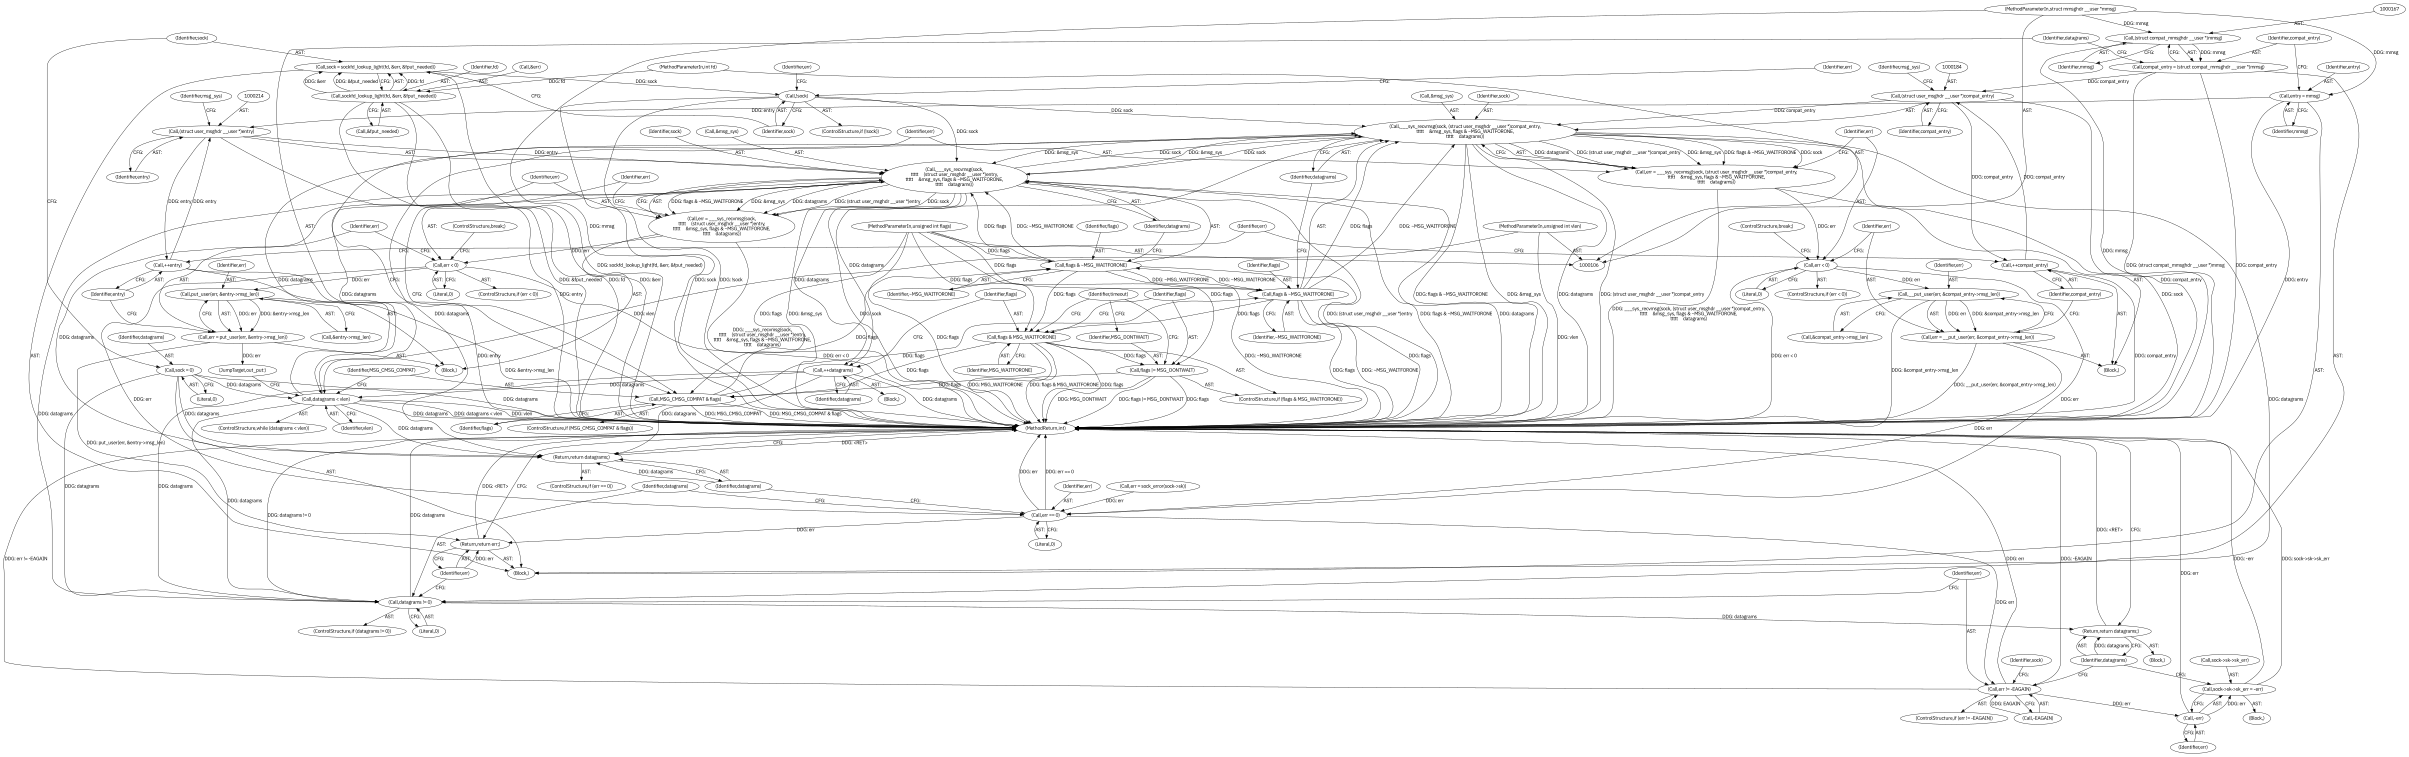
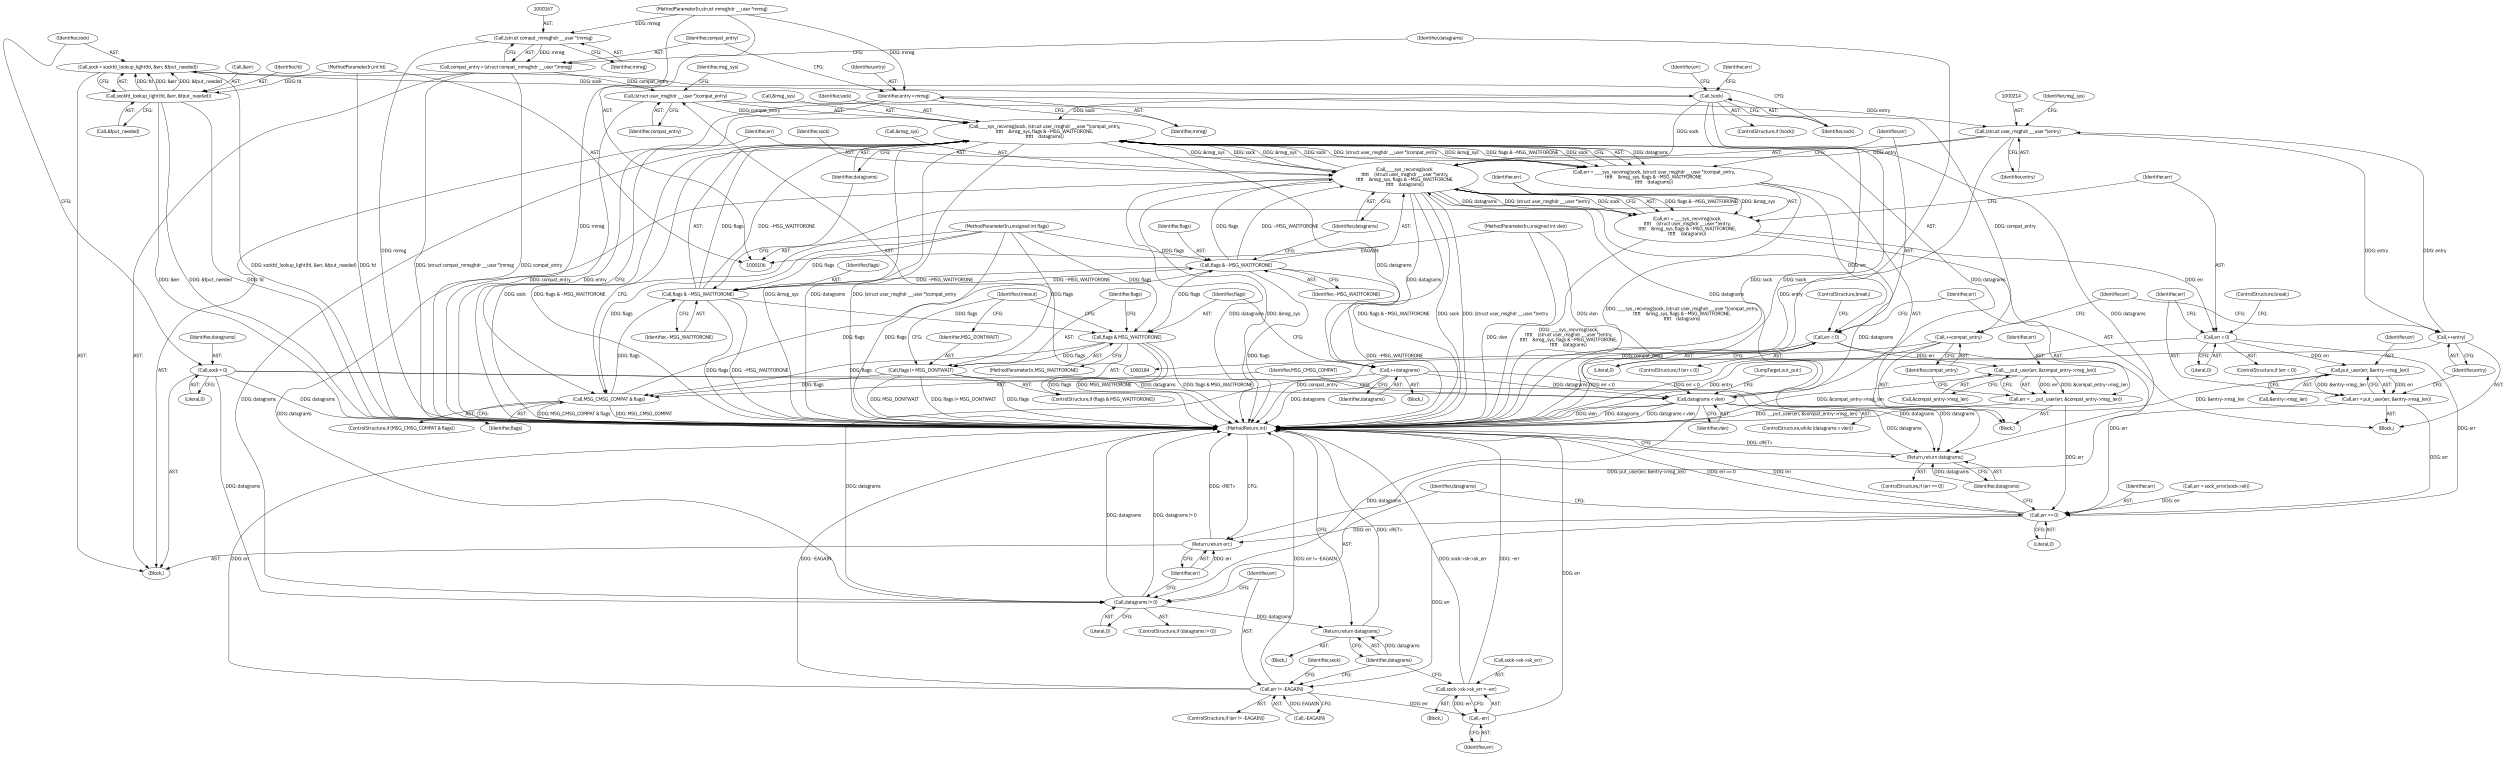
node "(Call,entry = mmsg)": label "(Call,entry = mmsg)" -> "(Identifier,entry = mmsg)"
edge "(Call,++compat_entry)" -> "(Call,(struct user_msghdr __user *)compat_entry)": now "(Call,++compat_entry)" -> "1000184"
edge "(MethodParameterIn,unsigned int vlen)" -> "1000106": label "AST: " -> "EAGAIN: "
edge "(Call,err = put_user(err, &entry->msg_len))" -> "(JumpTarget,out_put:)": now "(Call,err = put_user(err, &entry->msg_len))" -> "(Call,err == 0)"
node "(Identifier,MSG_WAITFORONE)": label "(Identifier,MSG_WAITFORONE)" -> "(MethodParameterIn,MSG_WAITFORONE)"
edge "(MethodParameterIn,int fd)" -> "(MethodReturn,int)": added, label "DDG: fd"
